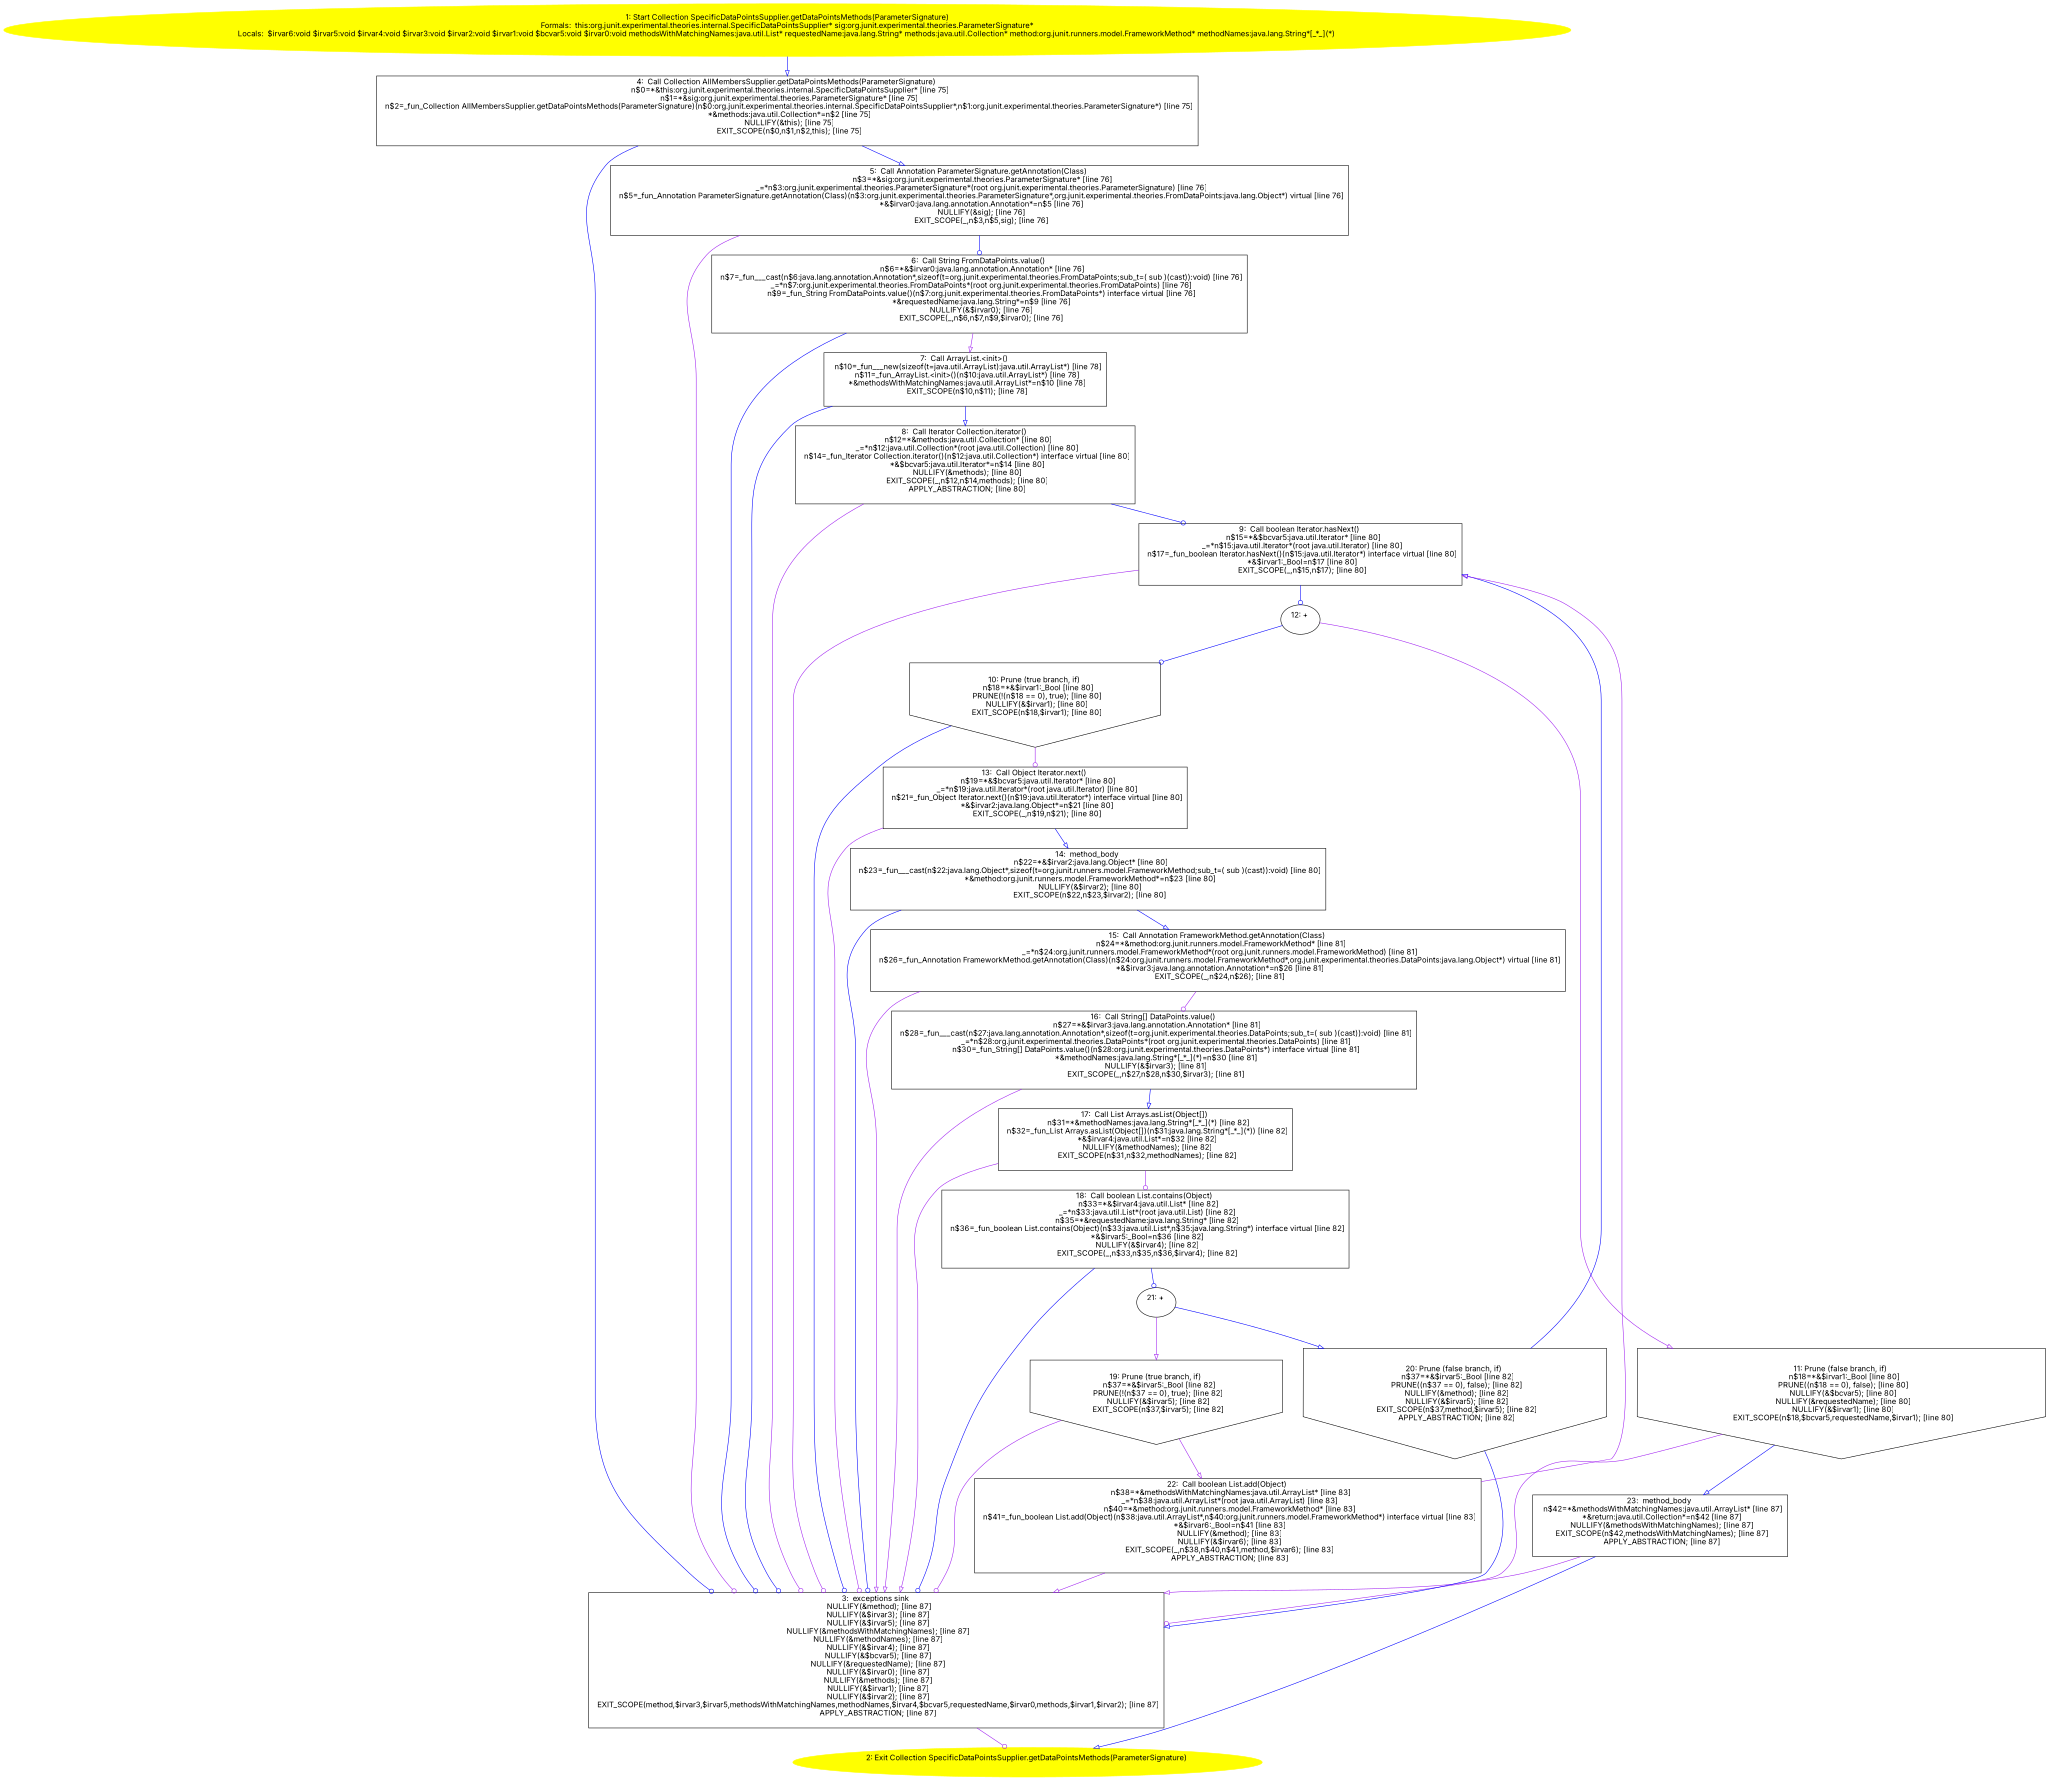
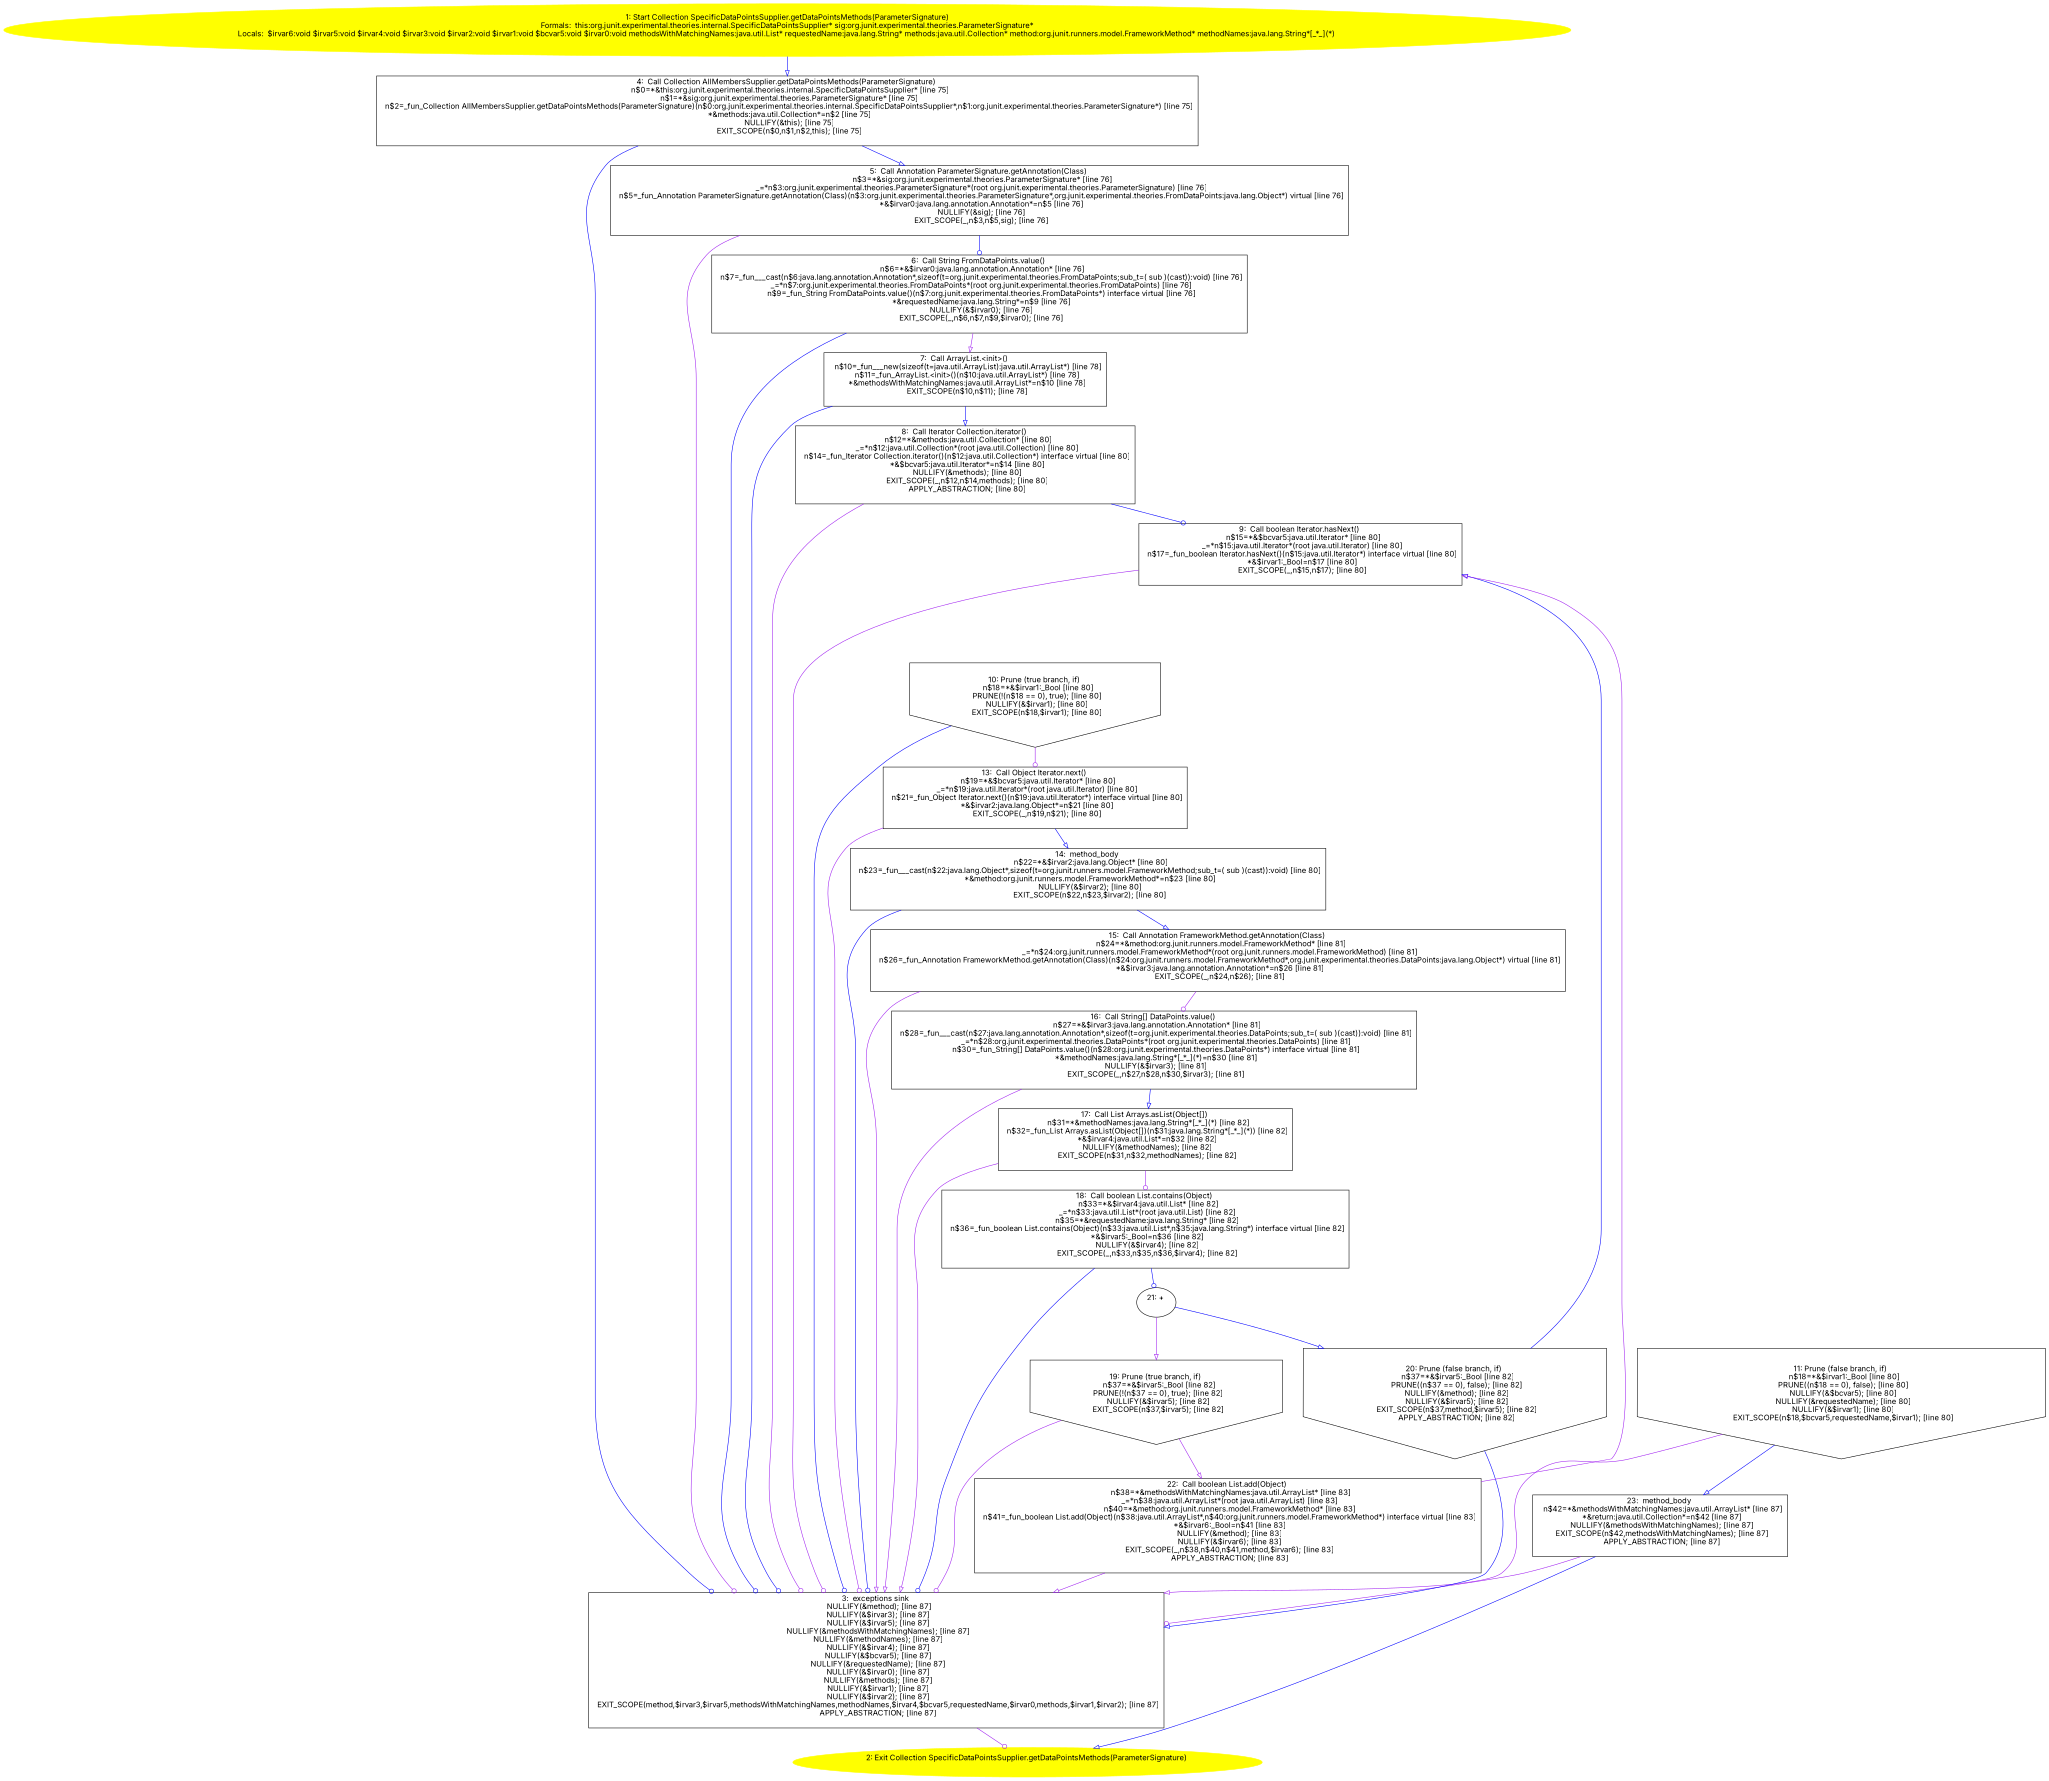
node "12: +": removed
